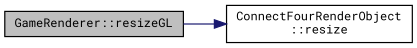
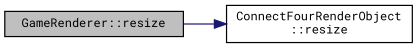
node "GameRenderer::resizeGL": label "GameRenderer::resizeGL" -> "GameRenderer::resize"
